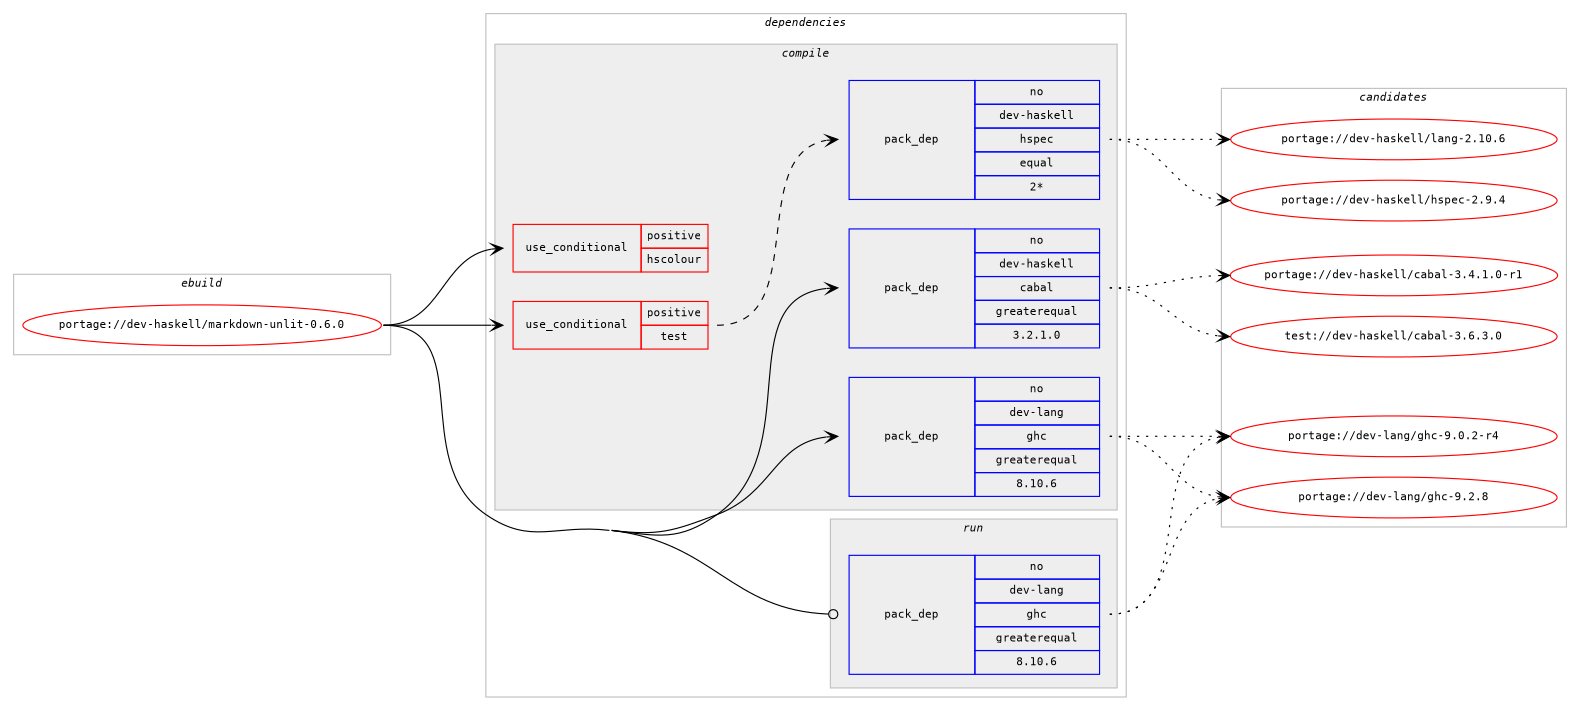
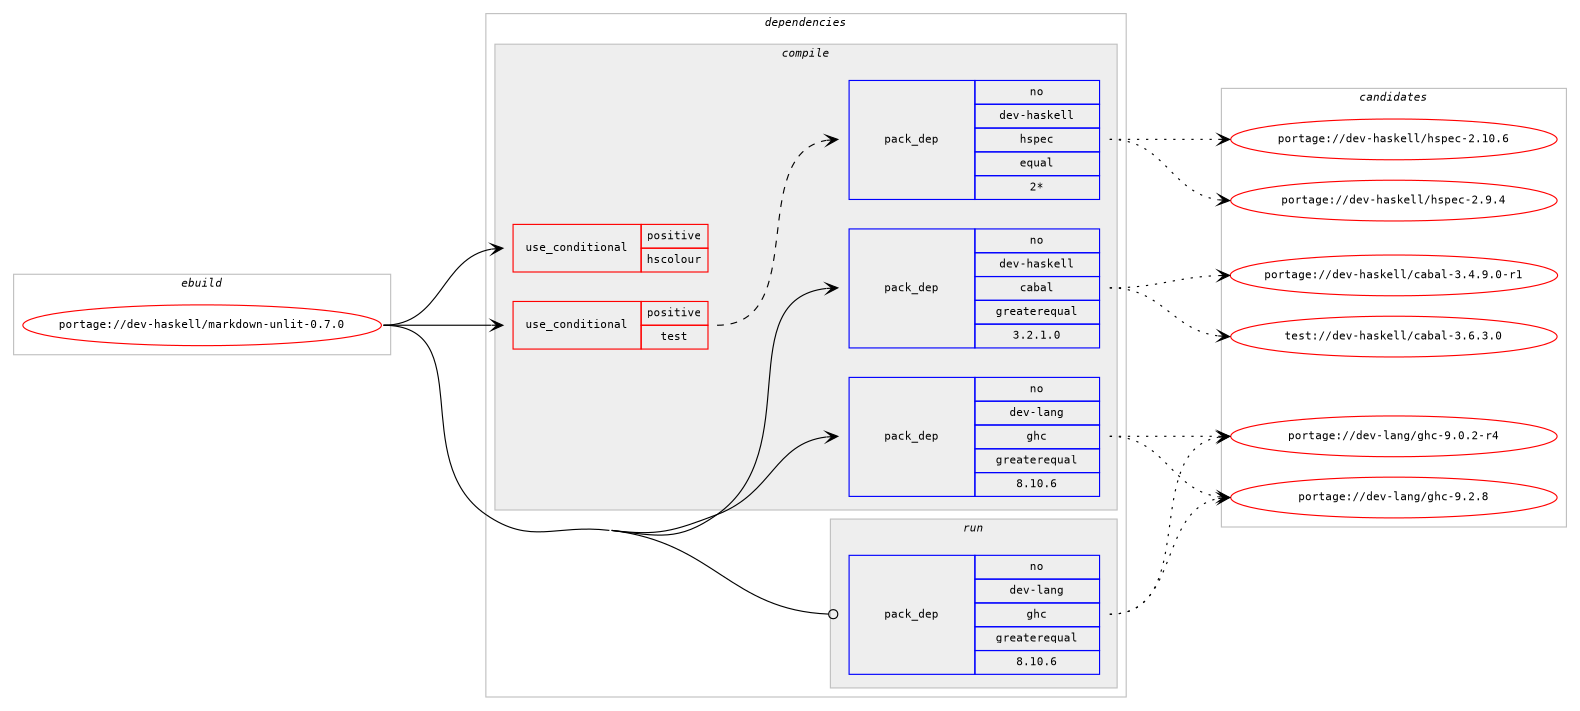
node "portage://dev-haskell/lang-2.10.6": label "portage://dev-haskell/lang-2.10.6" -> "portage://dev-haskell/hspec-2.10.6"
node "portage://dev-haskell/cabal-3.4.1.0-r1": label "portage://dev-haskell/cabal-3.4.1.0-r1" -> "portage://dev-haskell/cabal-3.4.9.0-r1"
node "portage://dev-haskell/markdown-unlit-0.6.0": label "portage://dev-haskell/markdown-unlit-0.6.0" -> "portage://dev-haskell/markdown-unlit-0.7.0"
